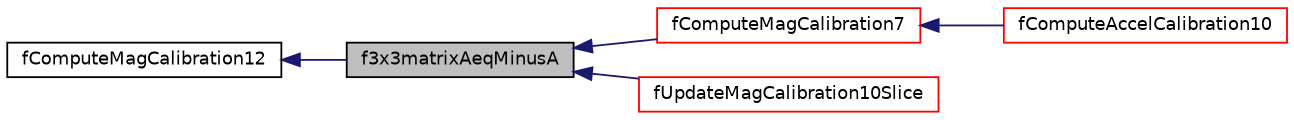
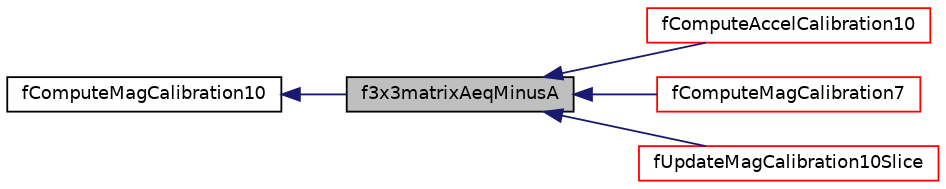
edge "fComputeAccelCalibration10" -> "fComputeMagCalibration7": now "fComputeAccelCalibration10" -> "f3x3matrixAeqMinusA"
node "fComputeMagCalibration12": label "fComputeMagCalibration12" -> "fComputeMagCalibration10"
